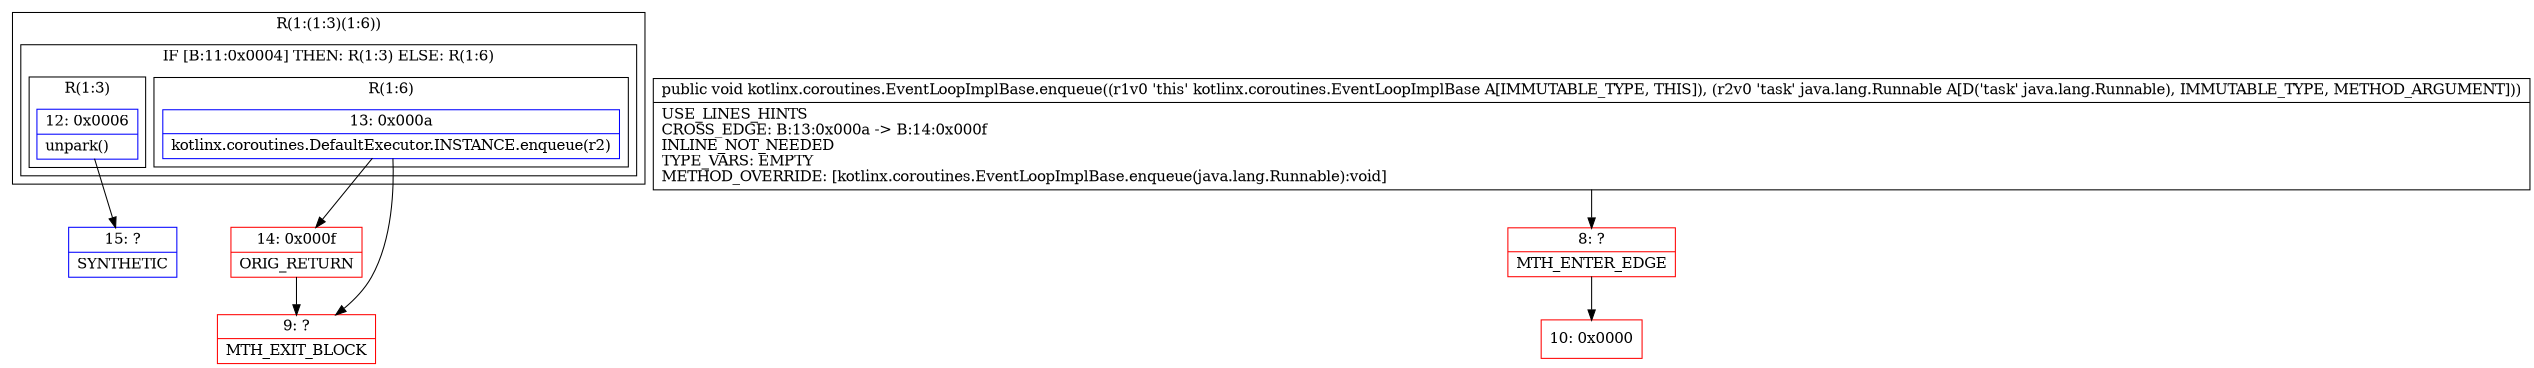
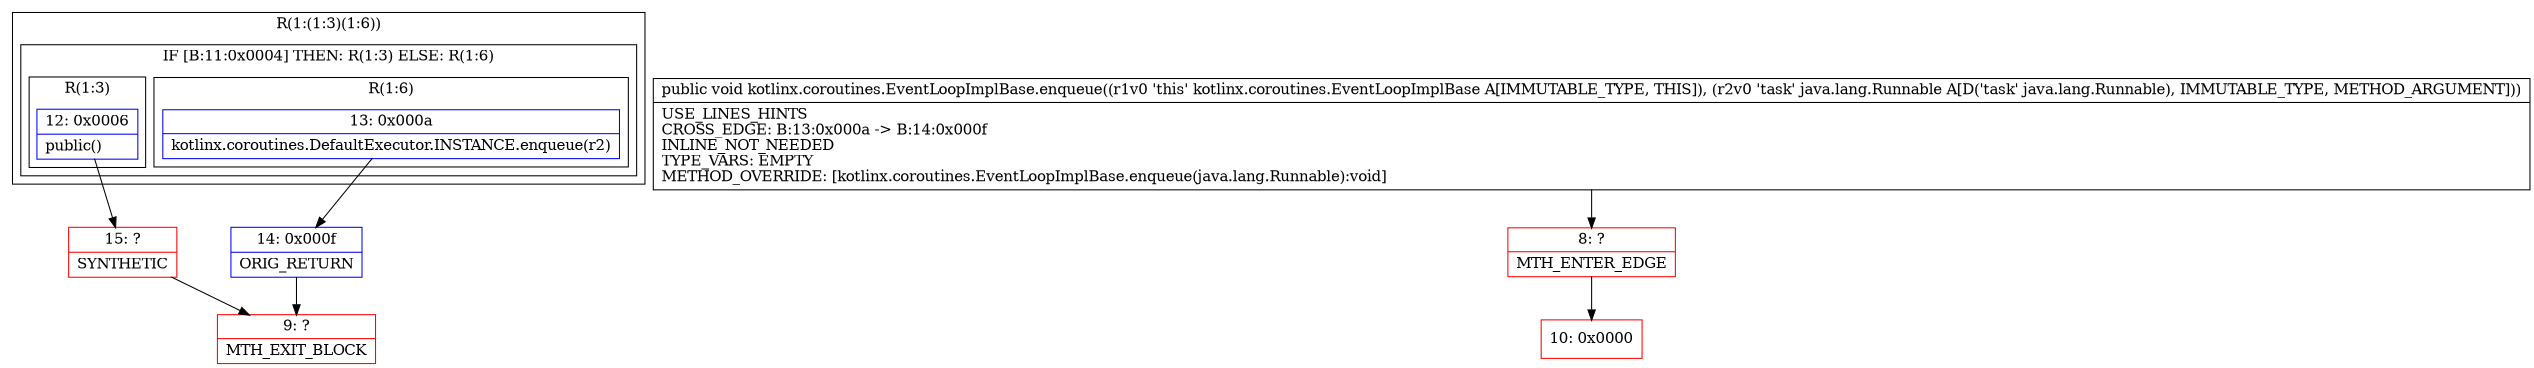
node "12: 0x0006": text "unpark()" -> "public()"
edge "13: 0x000a" -> "9: ?": now "15: ?" -> "9: ?"
node "15: ?": color blue -> red
node "14: 0x000f": color red -> blue
